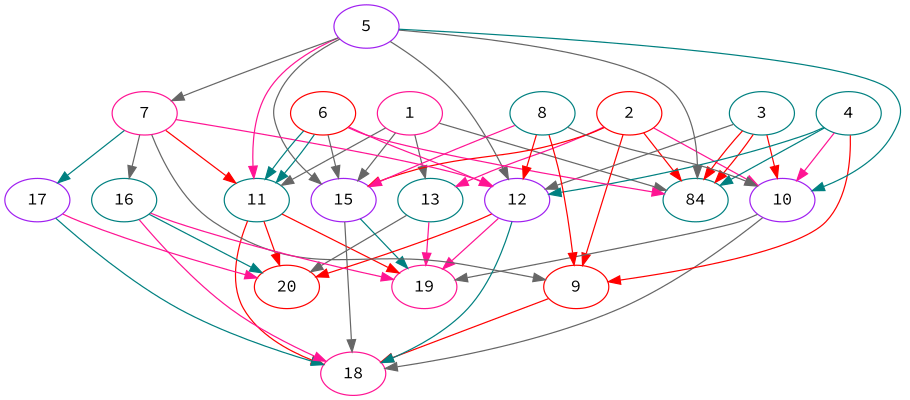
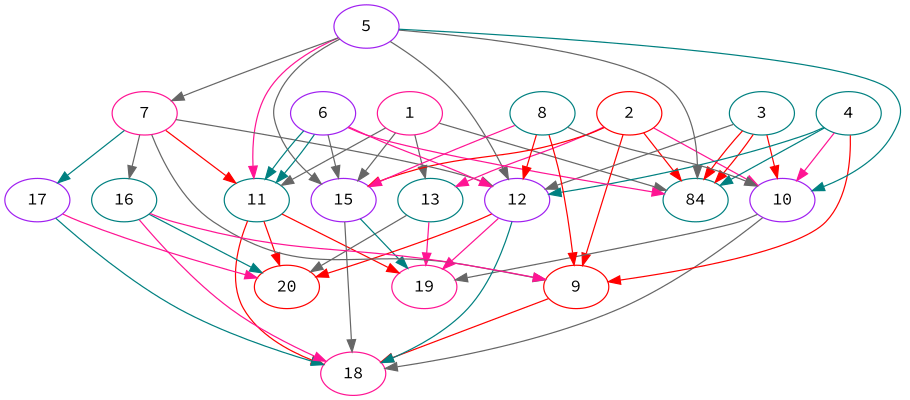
node "6": color red -> purple
edge "7" -> "12": color deeppink -> gray40
edge "16" -> "19": now "16" -> "9"
